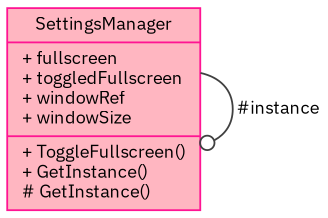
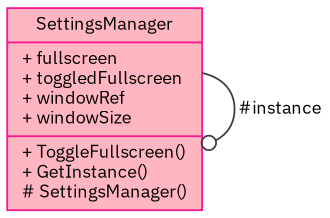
node "SettingsManager": text "# GetInstance()" -> "# SettingsManager()"
